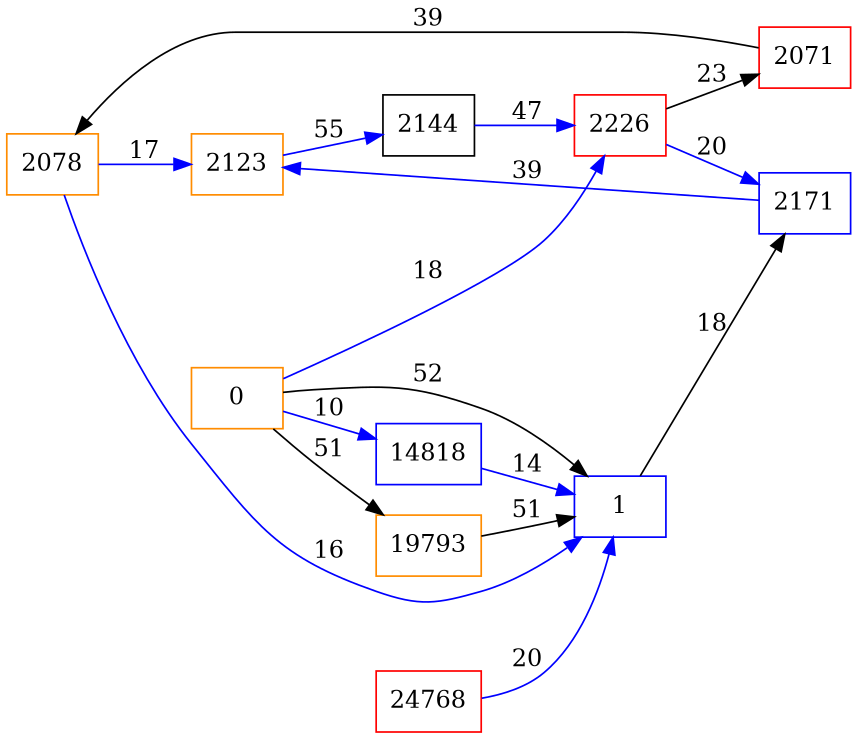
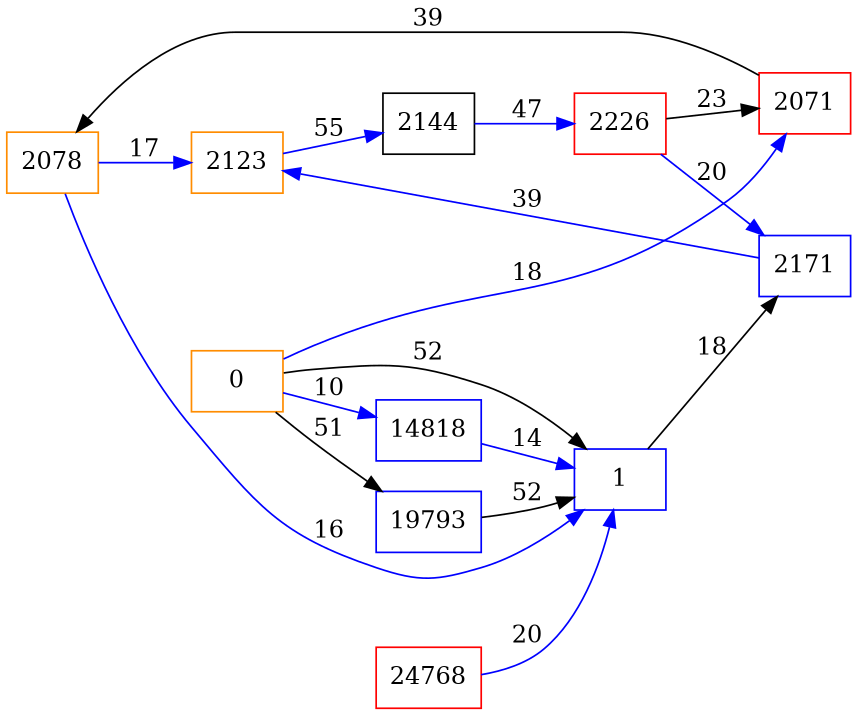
edge "0" -> "2226": now "0" -> "2071"
edge "19793" -> "1": label "51" -> "52"
node "19793": color darkorange -> blue
